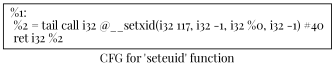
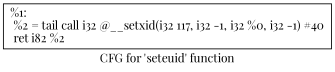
node "%1:": text "ret i32 %2" -> "ret i82 %2"
